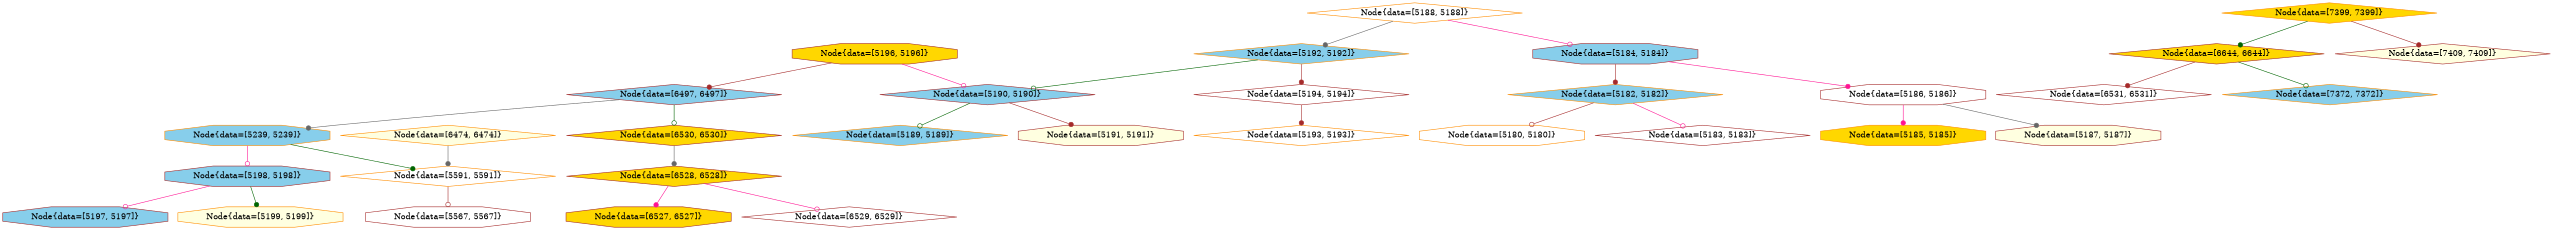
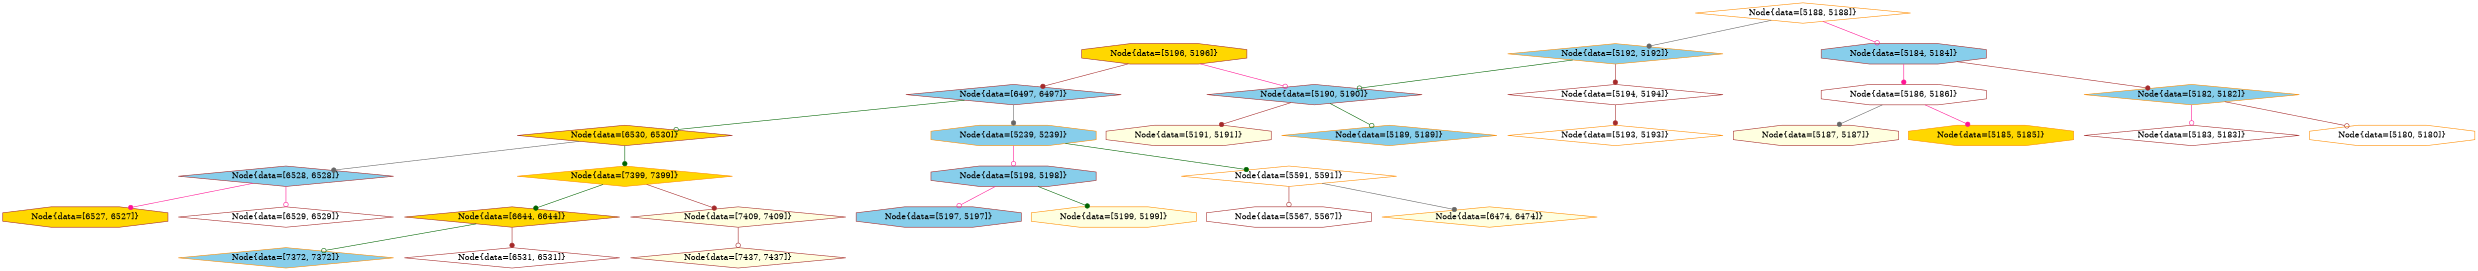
edge "Node{data=[6474, 6474]}" -> "Node{data=[5591, 5591]}": reversed
edge "Node{data=[6530, 6530]}" -> "Node{data=[7399, 7399]}": added
node "Node{data=[6528, 6528]}": fillcolor gold -> skyblue
node "Node{data=[7437, 7437]}": added
